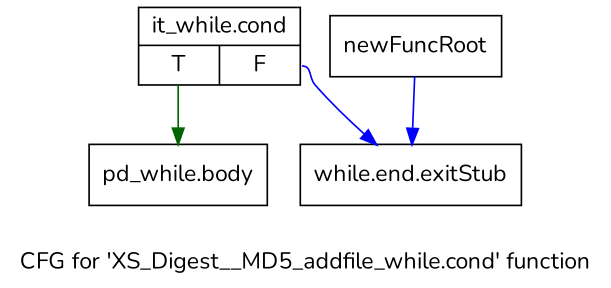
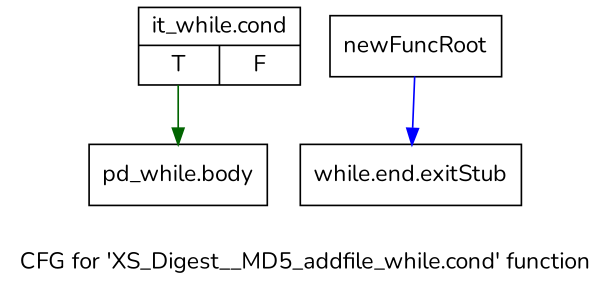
edge "it_while.cond" -> "while.end.exitStub": removed
